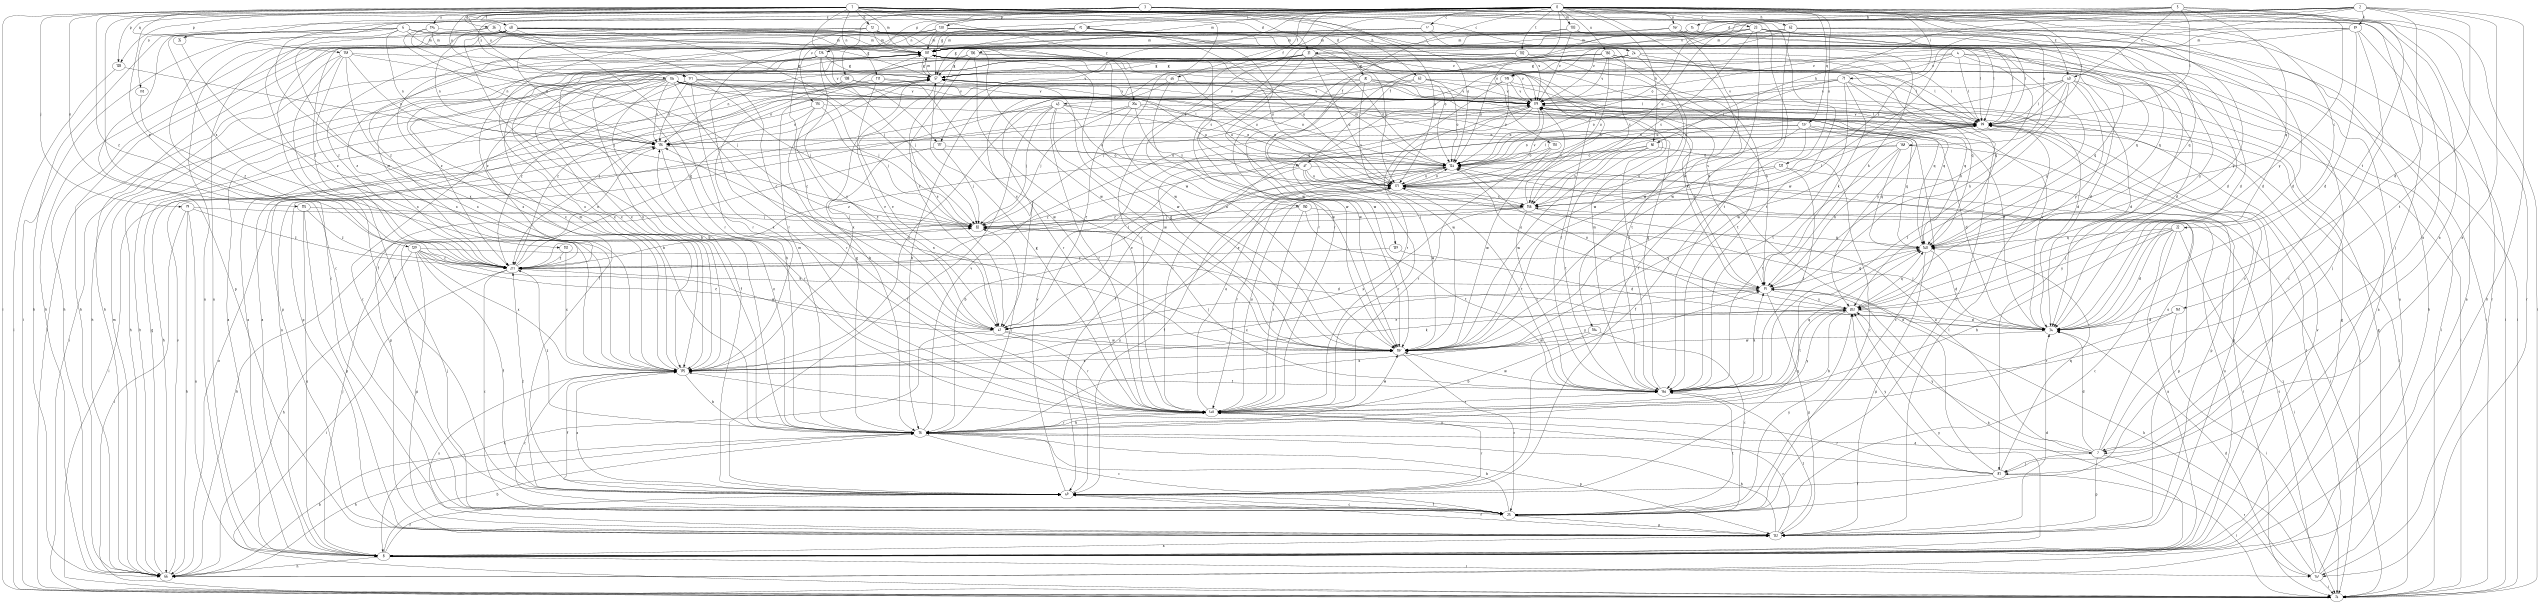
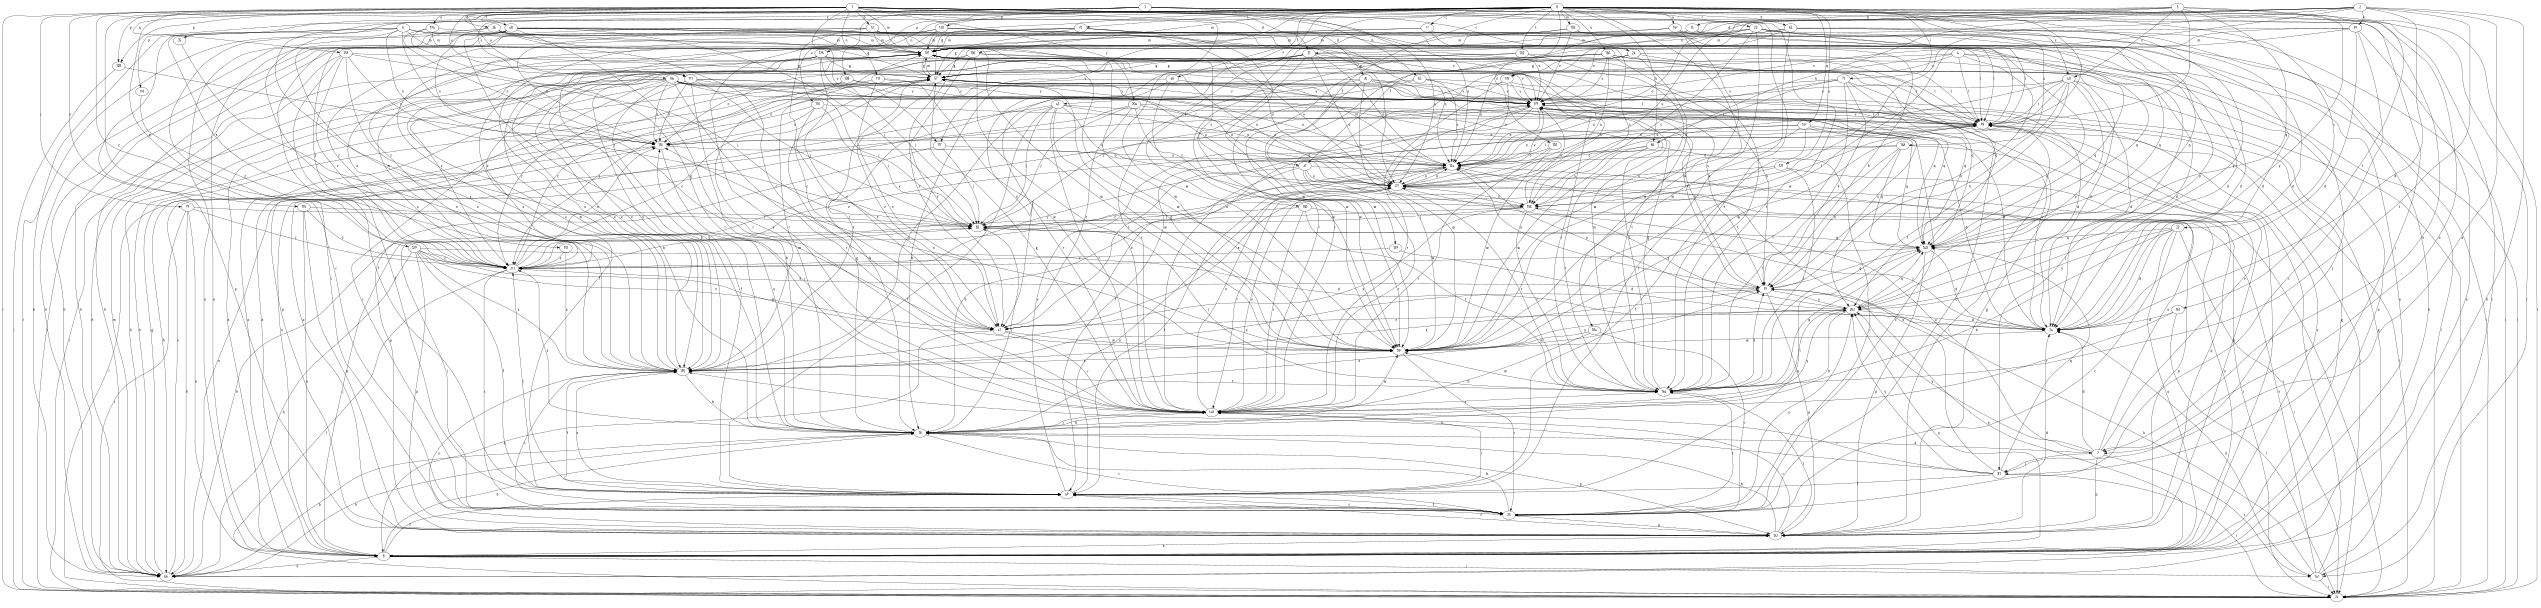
edge "132" -> "57": added, label "g"
edge "16" -> "179": now "211" -> "179"
edge "6" -> "42": added, label "e"
